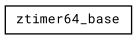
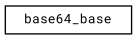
node "ztimer64_base": label "ztimer64_base" -> "base64_base"
